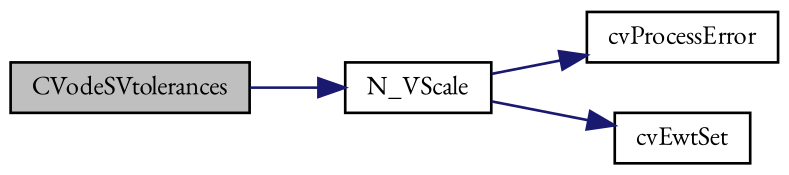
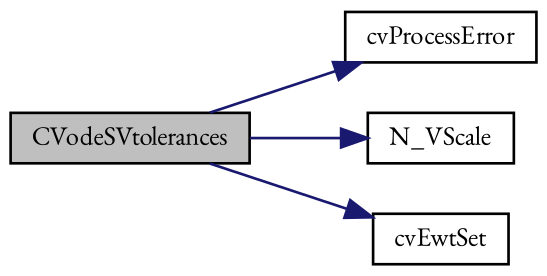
edge "N_VScale" -> "cvProcessError": now "CVodeSVtolerances" -> "cvProcessError"
edge "N_VScale" -> "cvEwtSet": now "CVodeSVtolerances" -> "cvEwtSet"
